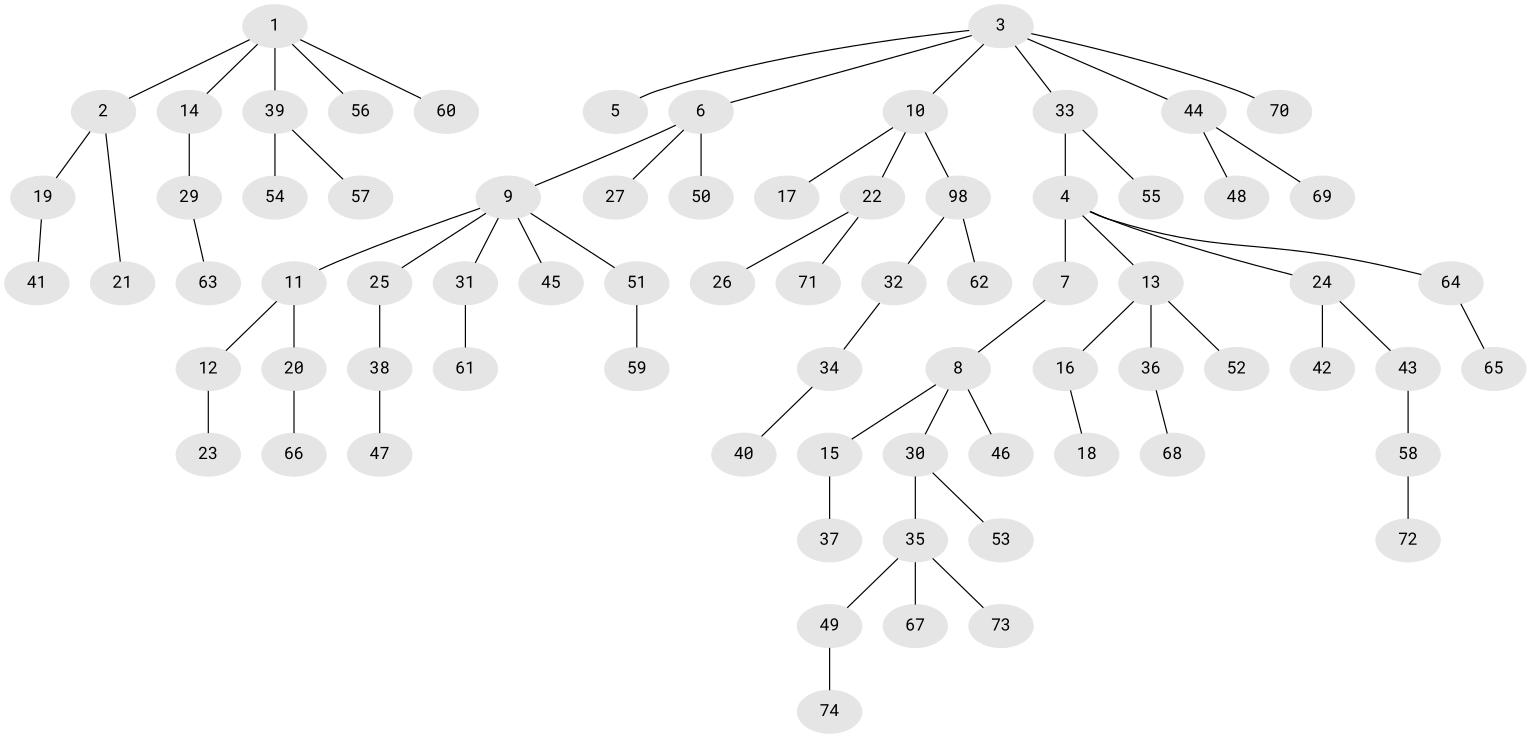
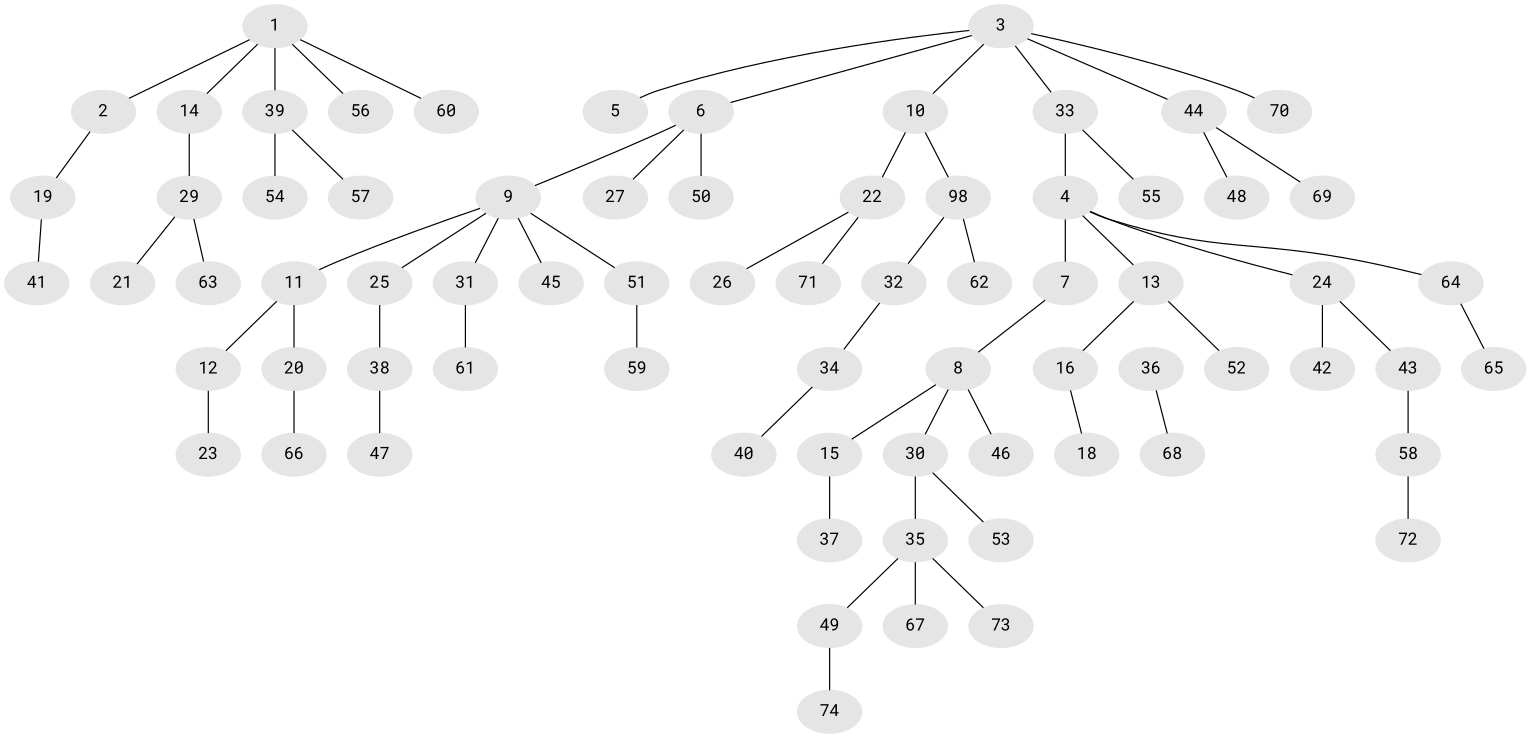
edge "2" -- "21": now "29" -- "21"
node "17": removed
edge "13" -- "36": removed
